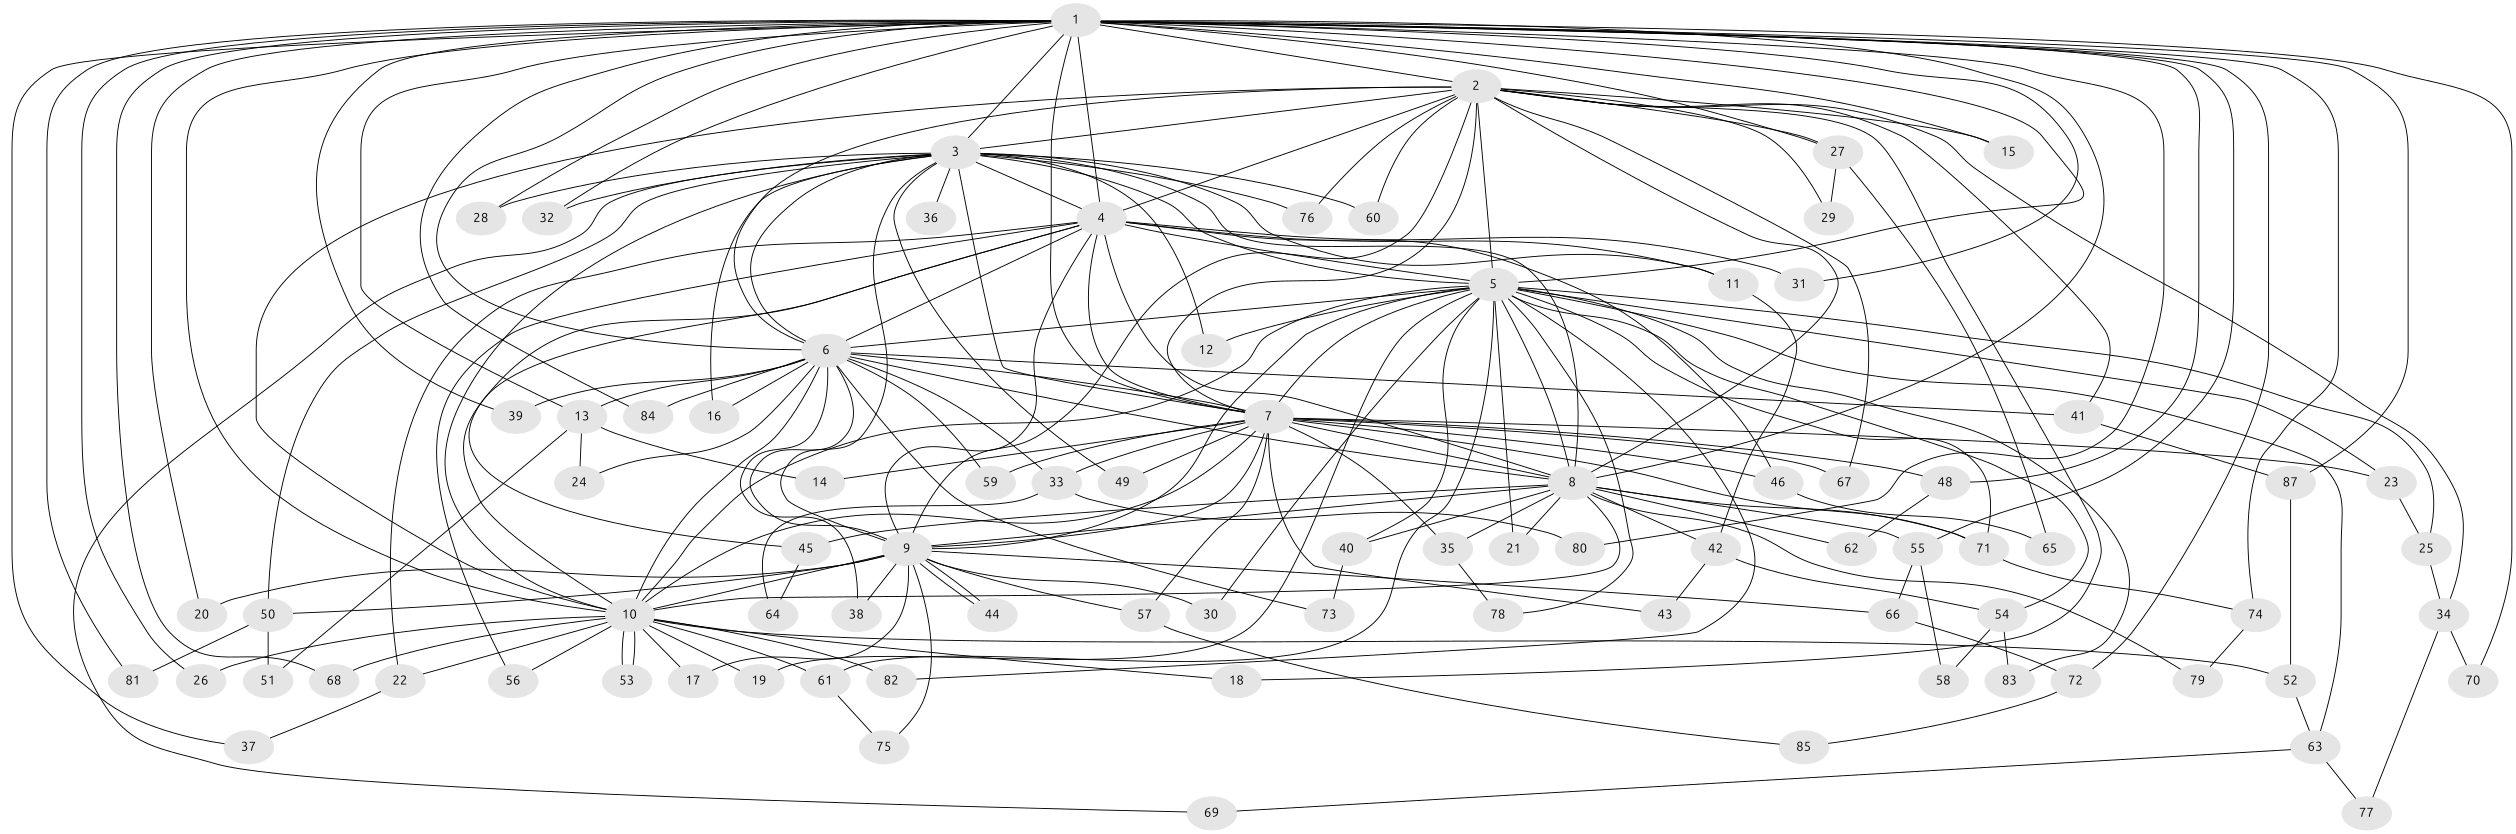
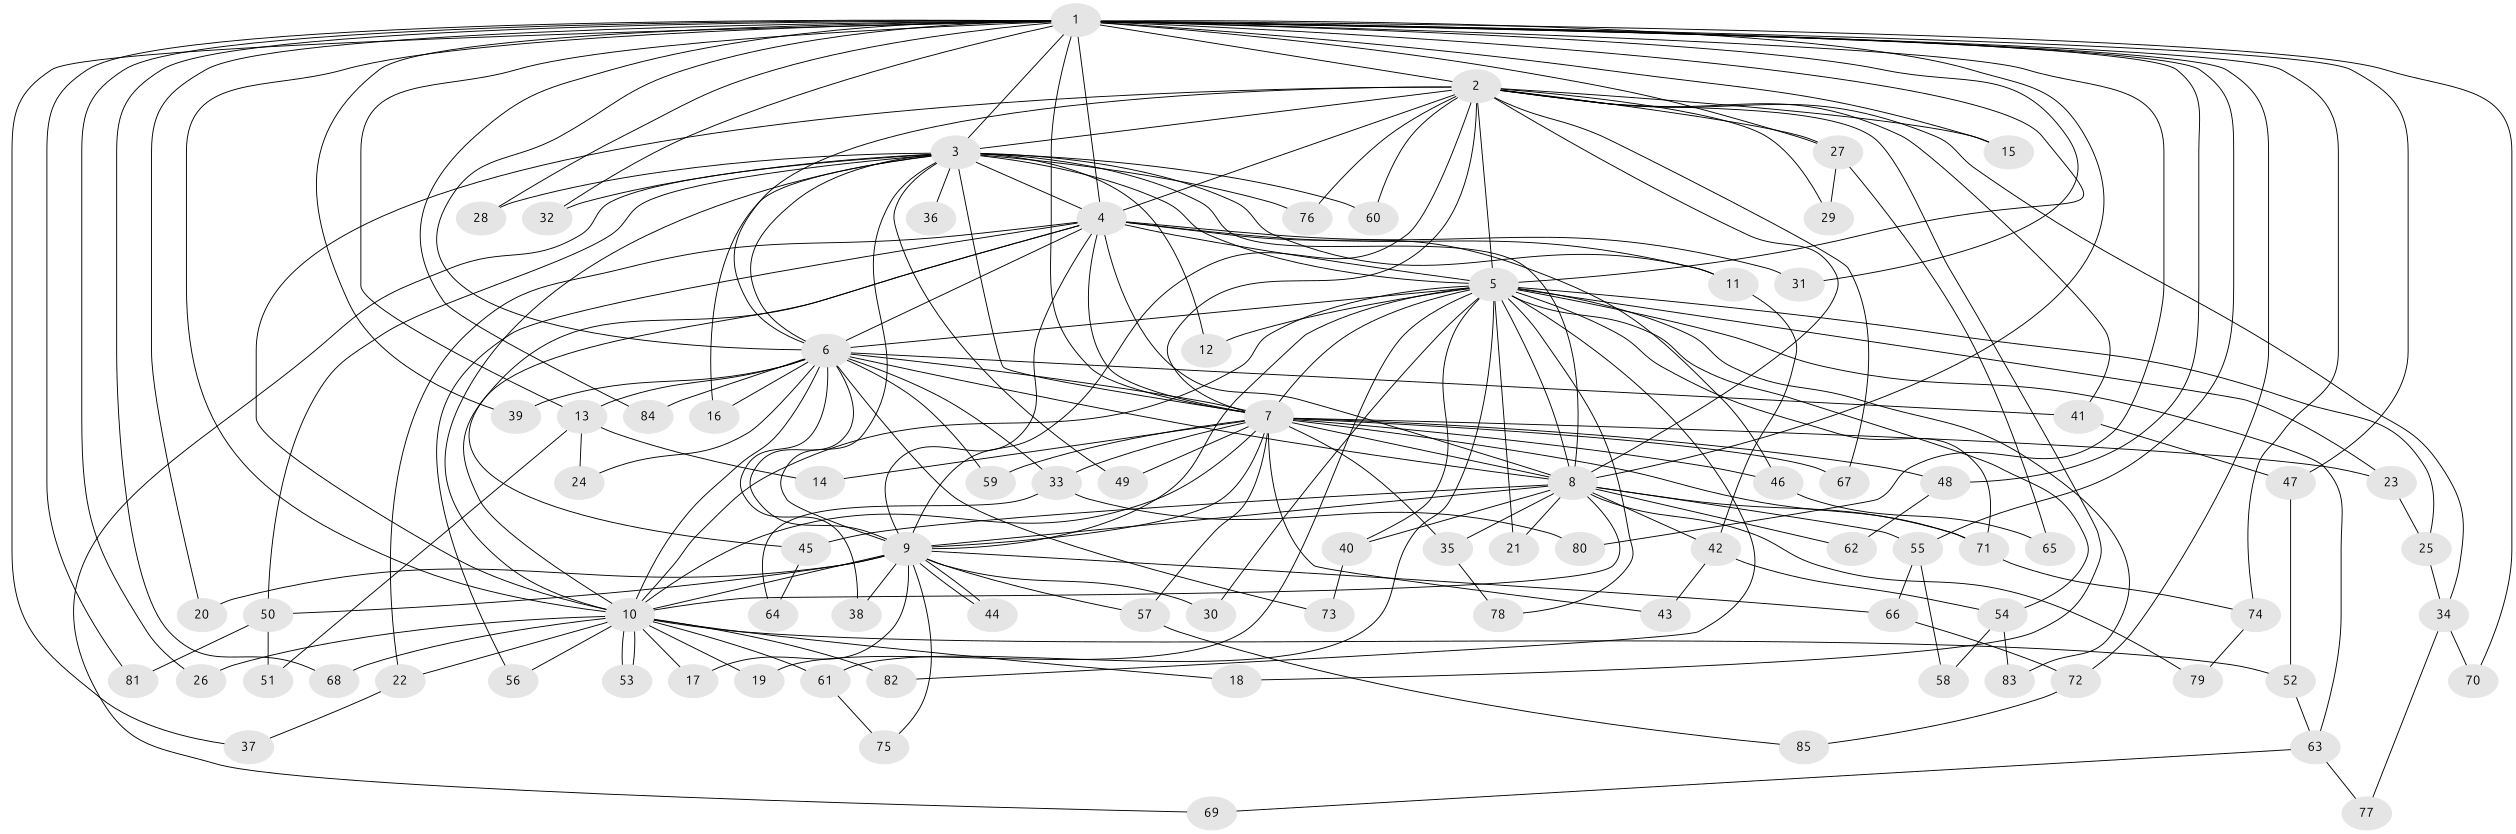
node "87": label "87" -> "47"
